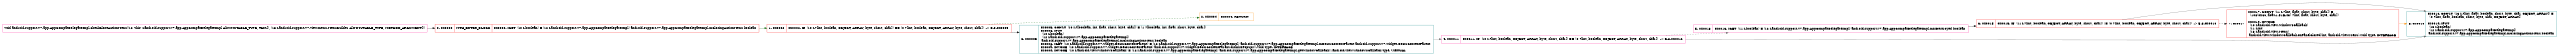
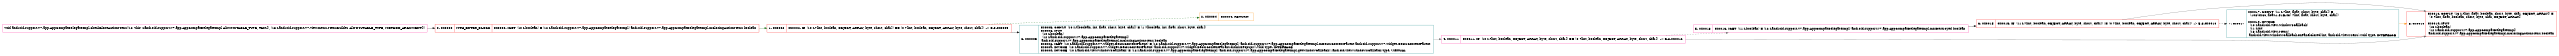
node "7: 0x0017": color red -> teal
node "8: 0x001c": color teal -> red
